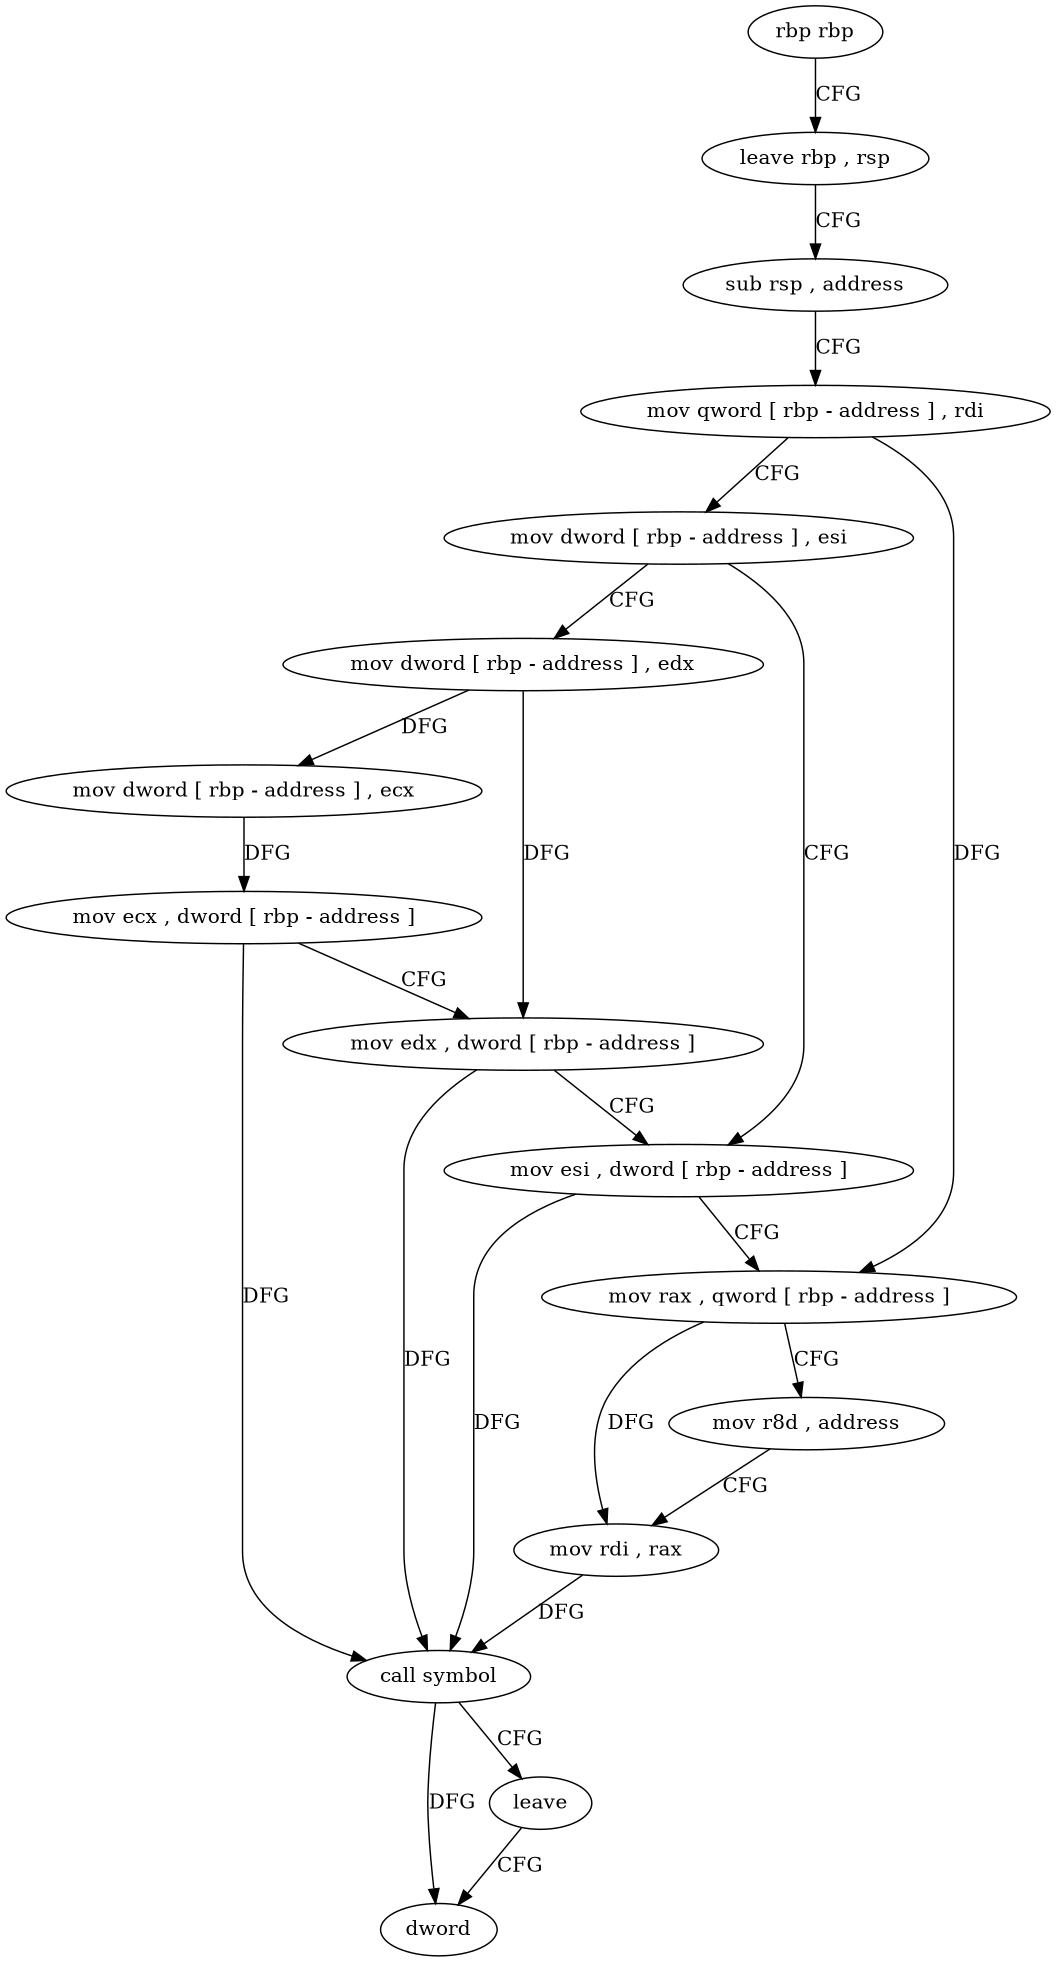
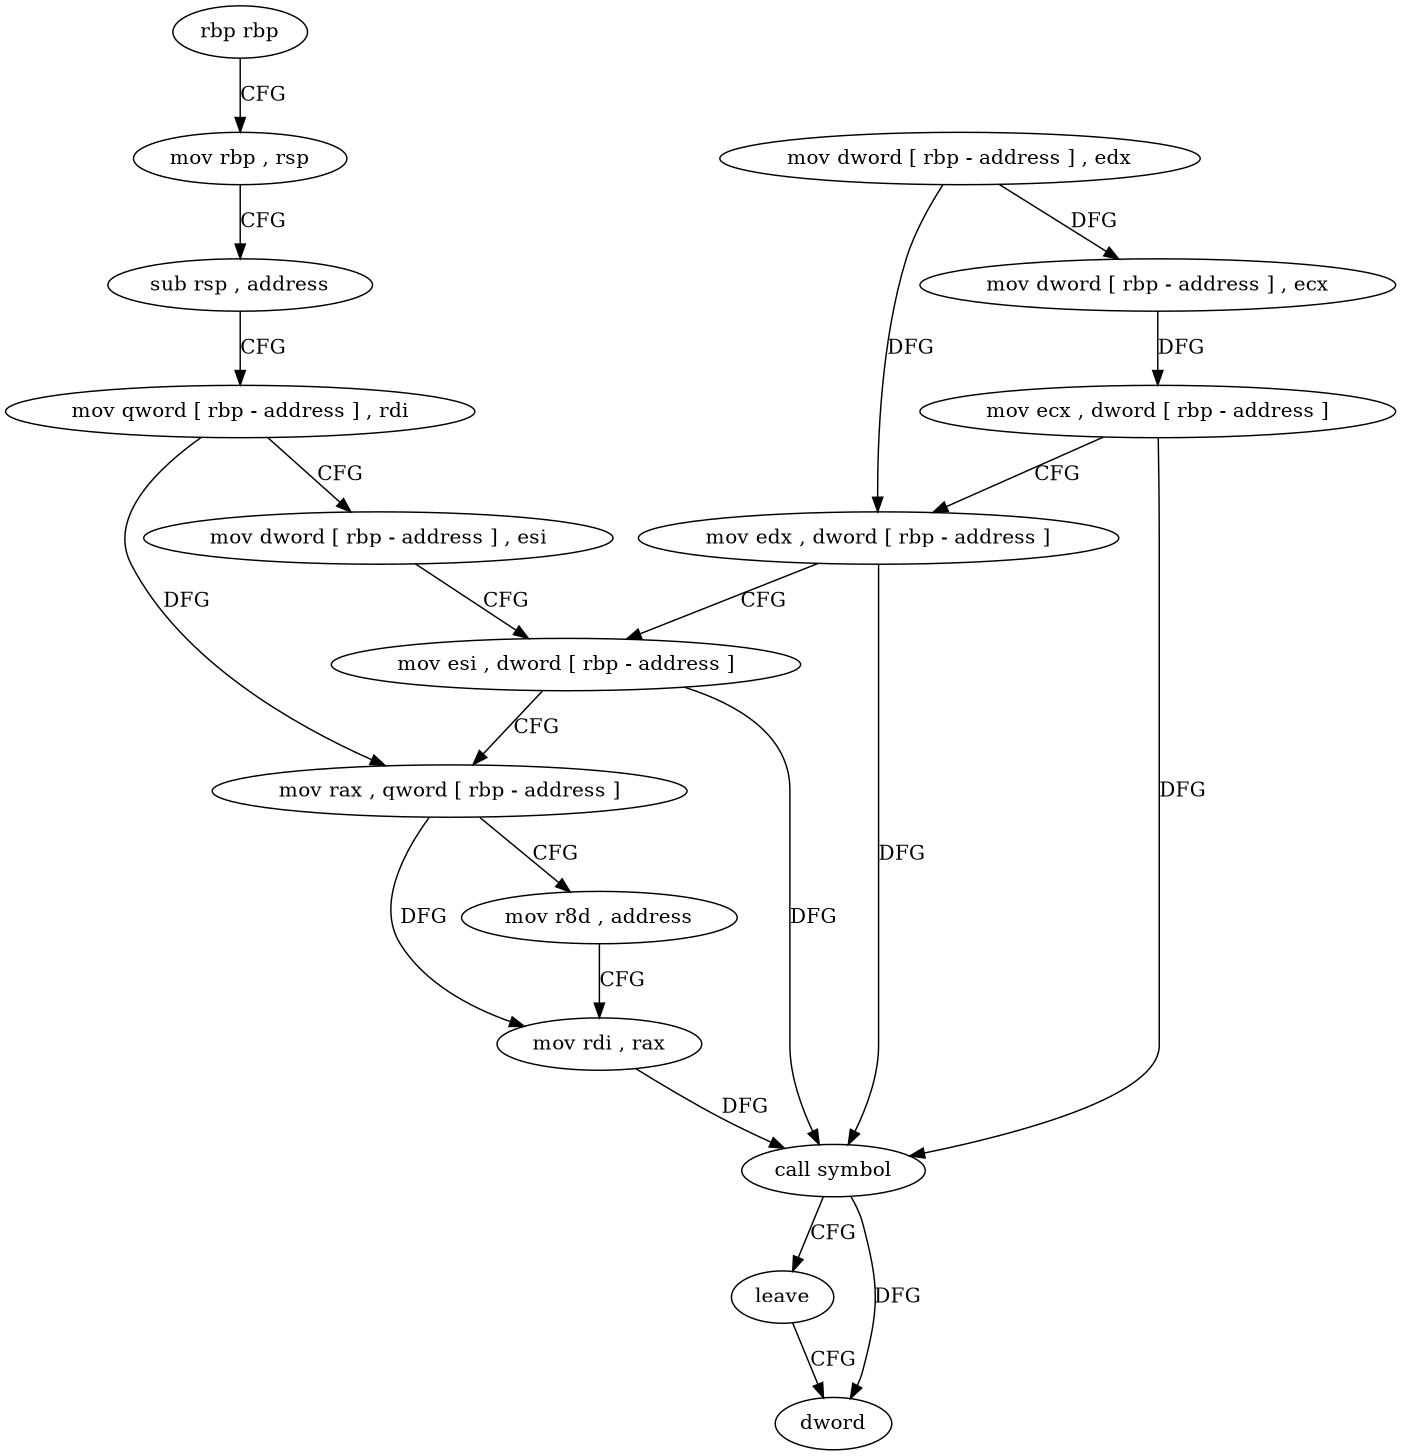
node "leave rbp , rsp": label "leave rbp , rsp" -> "mov rbp , rsp"
edge "mov dword [ rbp - address ] , esi" -> "mov dword [ rbp - address ] , edx": removed, label "CFG"
